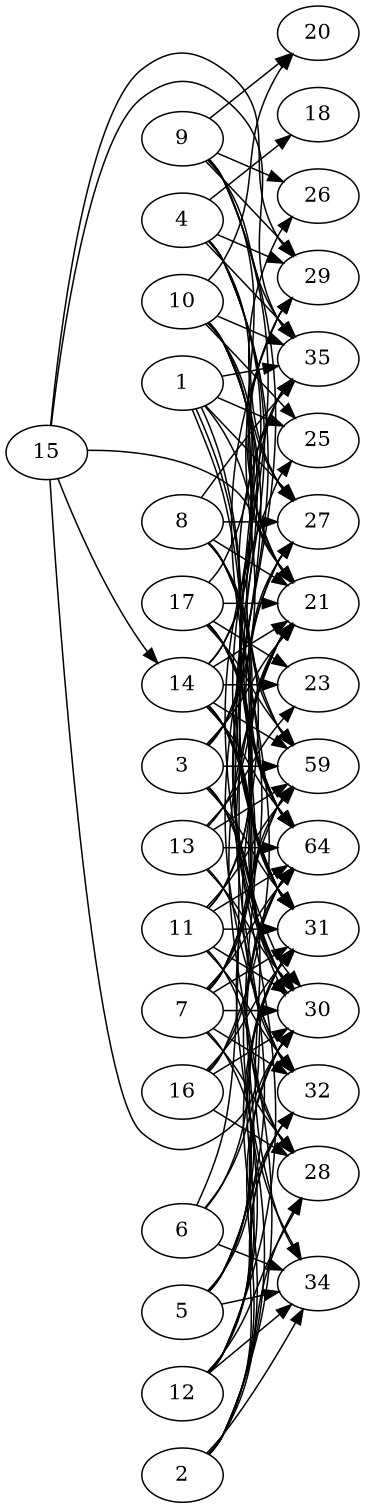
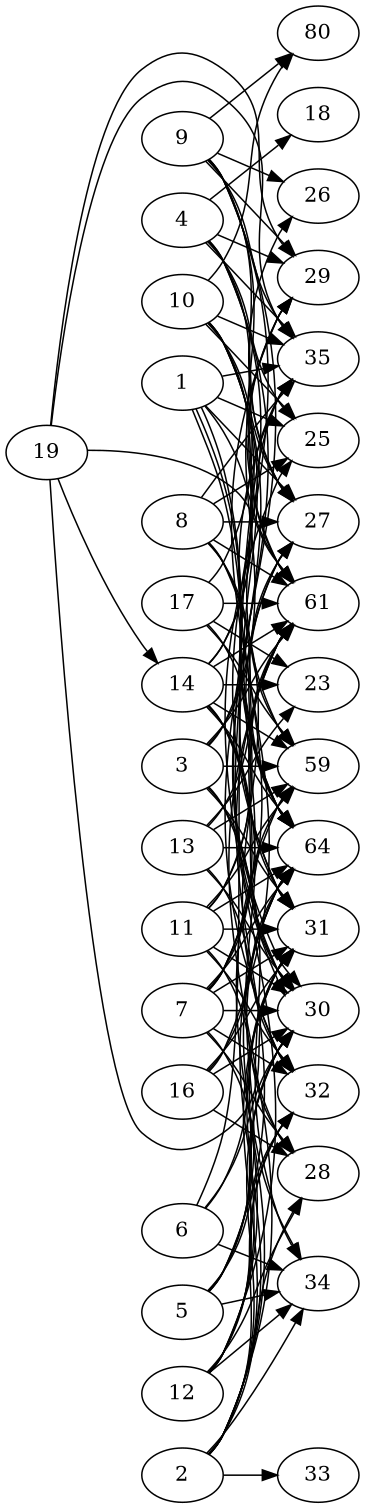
node "20": label "20" -> "80"
edge "9" -> "27": added
node "15": label "15" -> "19"
edge "4" -> "31": now "4" -> "25"
node "21": label "21" -> "61"
edge "8" -> "31": now "8" -> "25"
edge "17" -> "31": removed
edge "17" -> "30": removed
edge "2" -> "64": added
node "33": added
